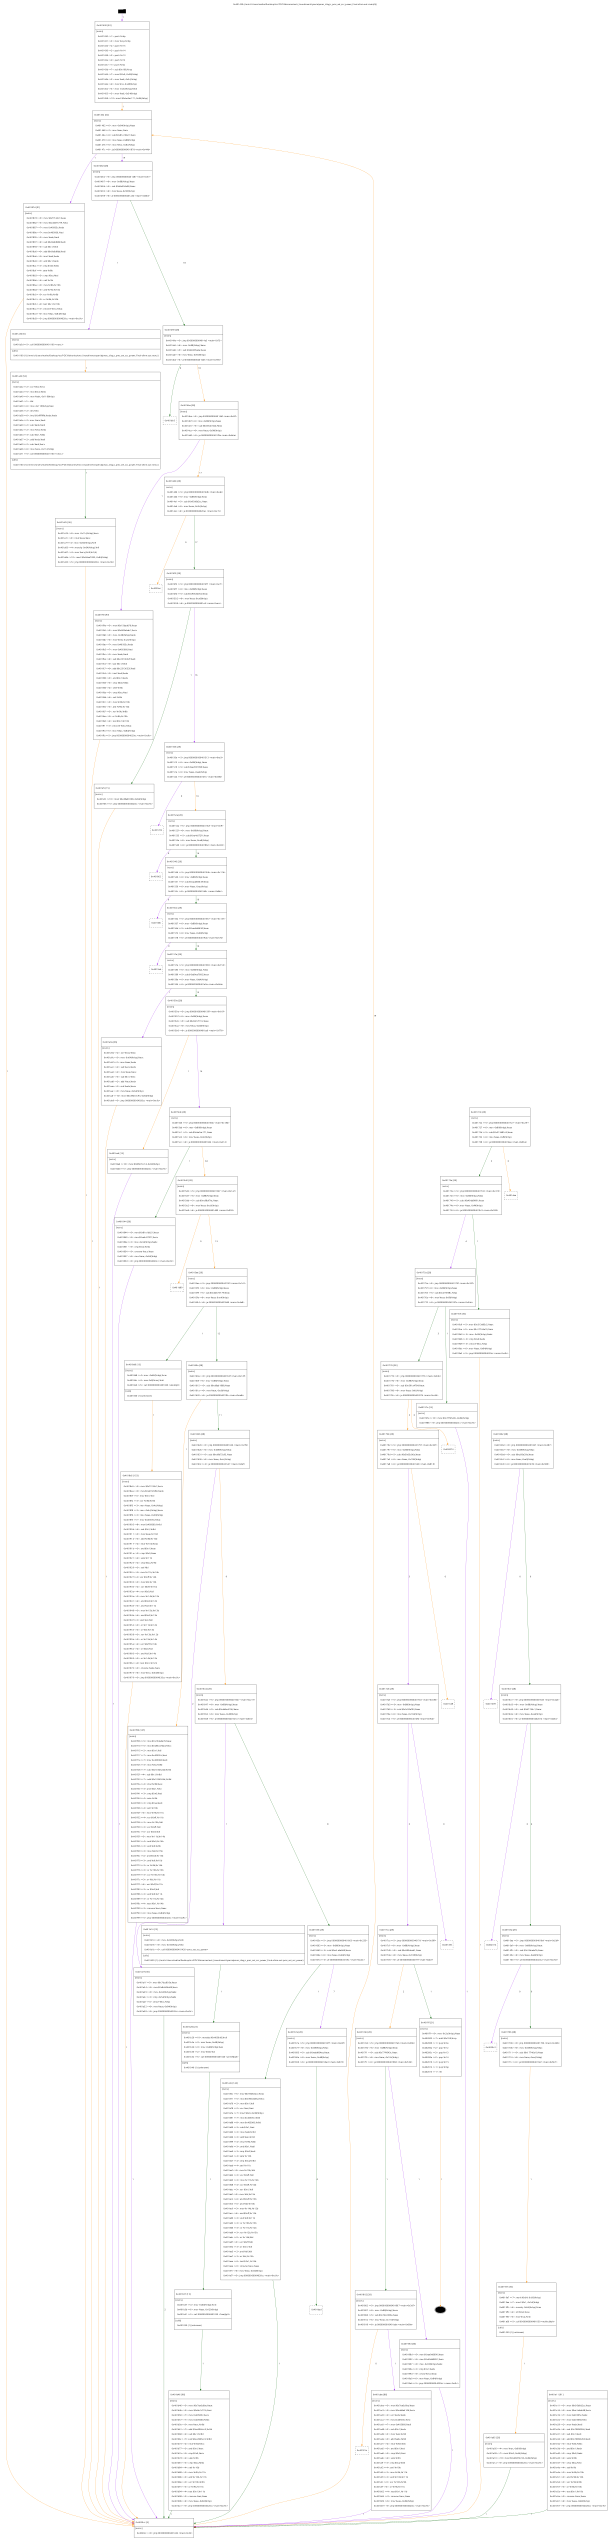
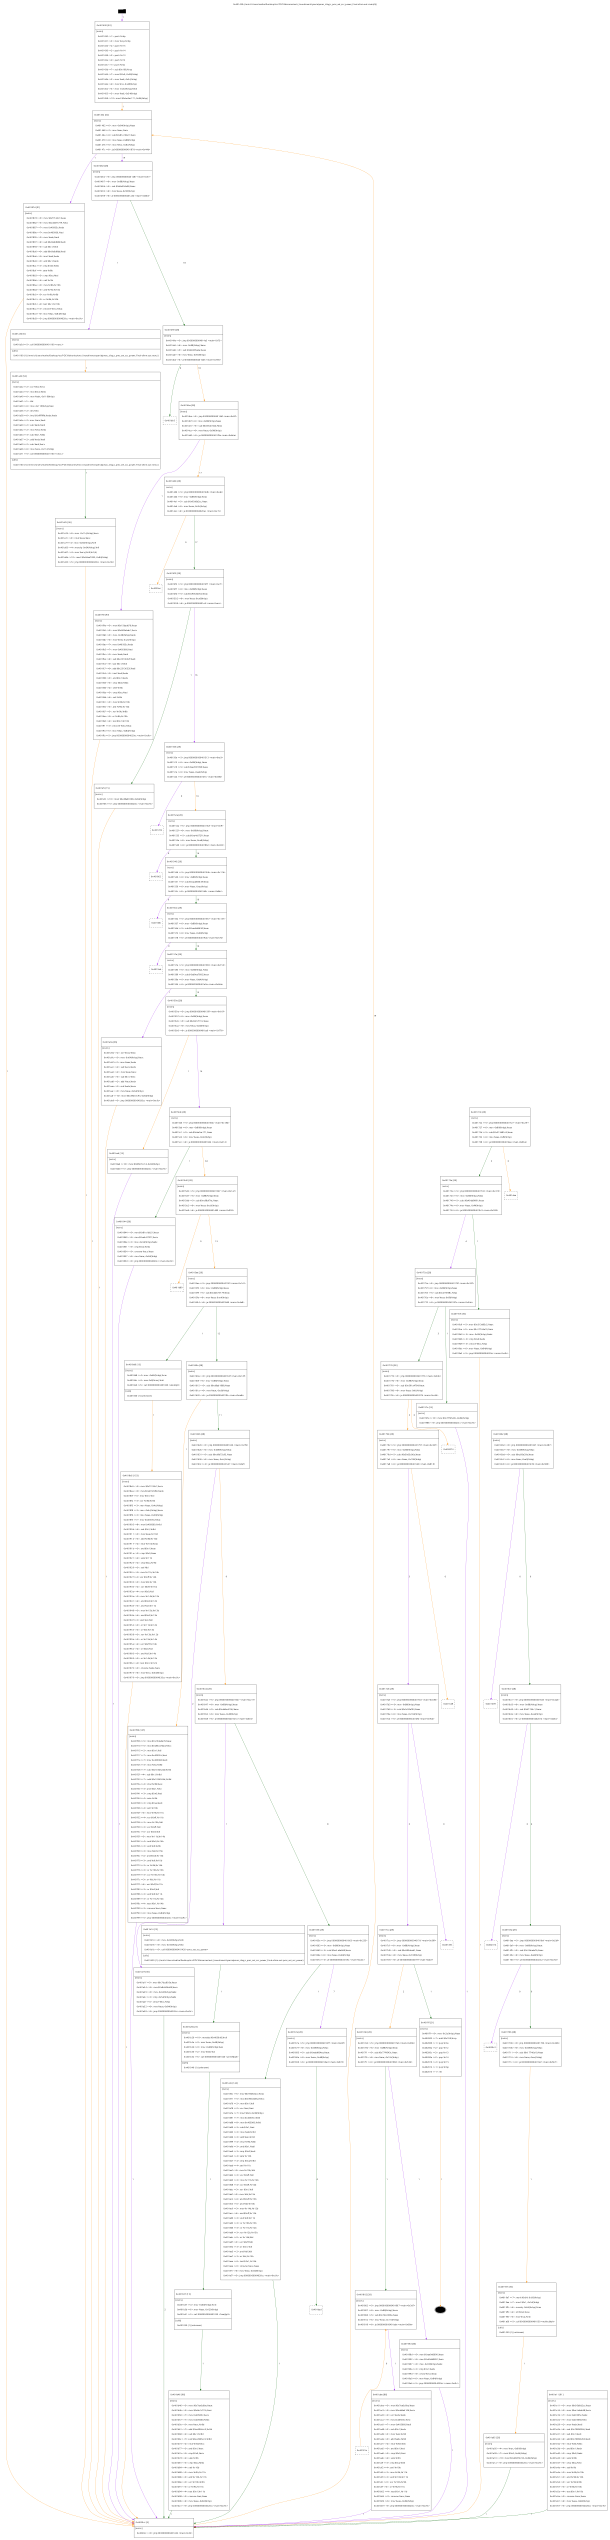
edge "0x401802 [28]" -> "0x40181e": reversed
